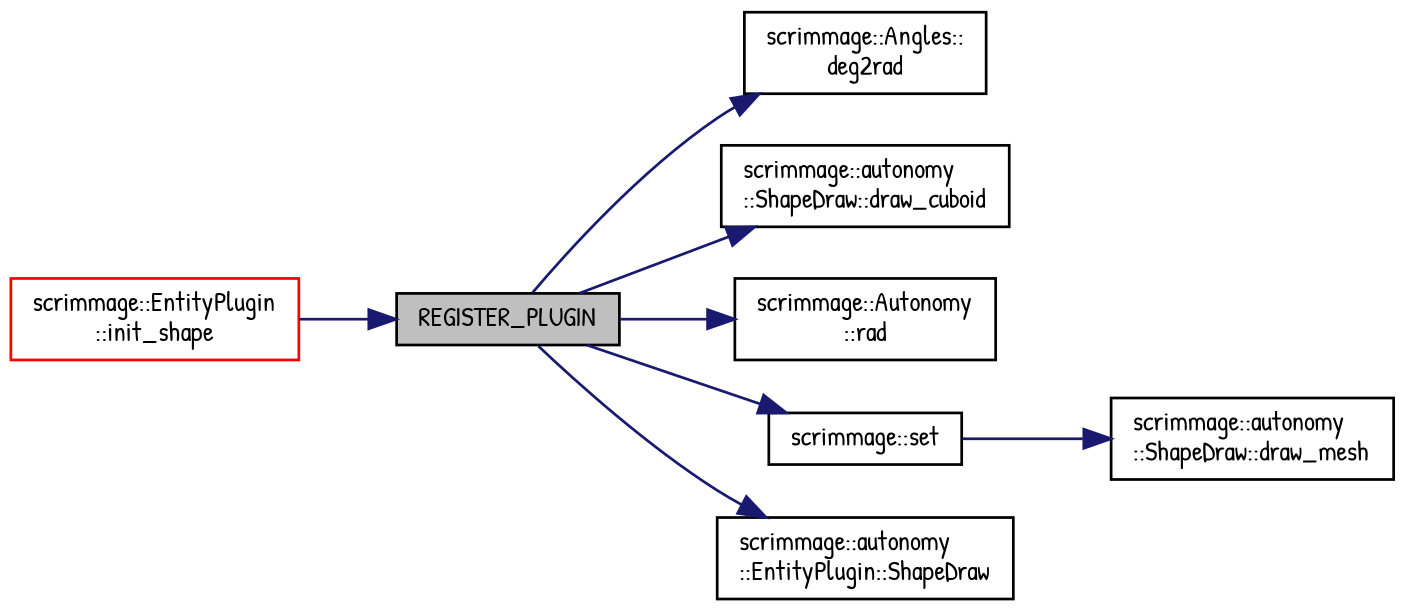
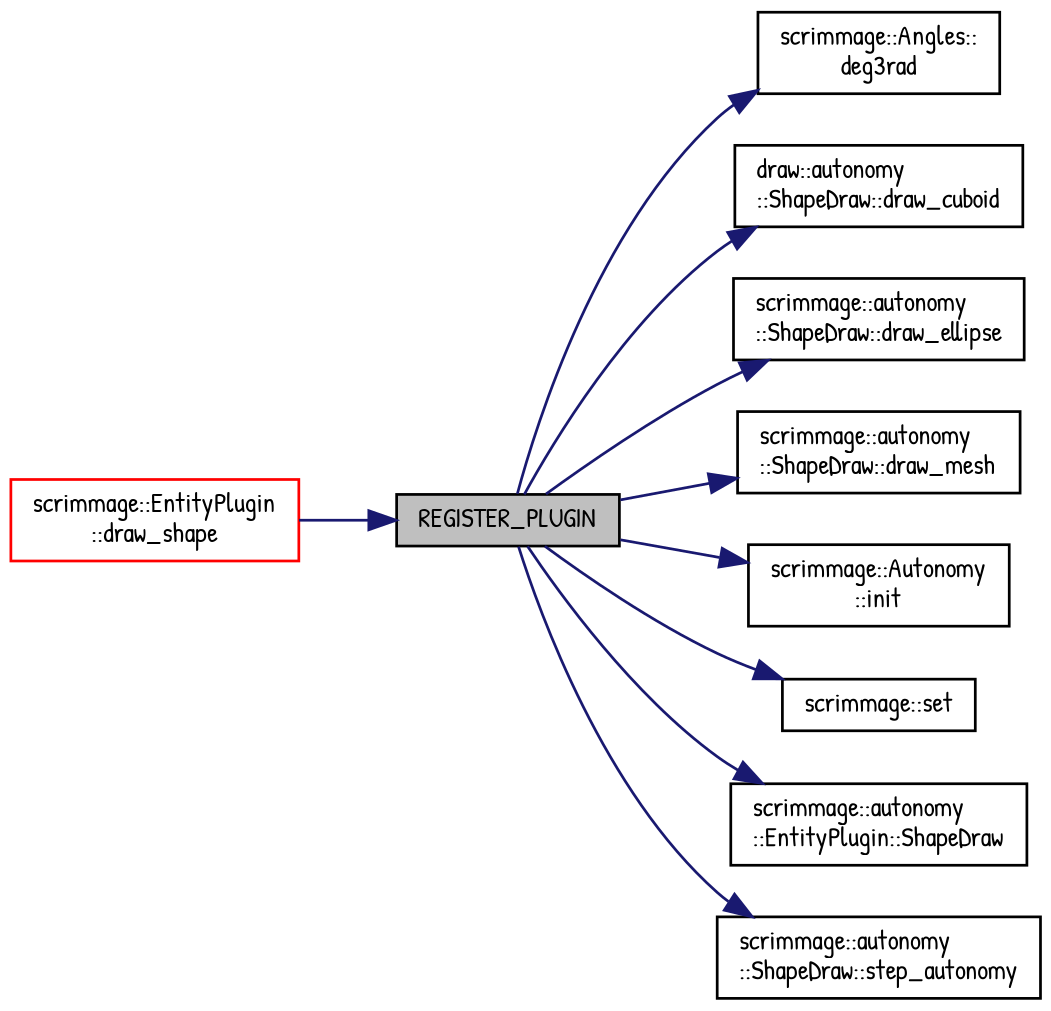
node "scrimmage::Angles:: deg2rad": label "scrimmage::Angles:: deg2rad" -> "scrimmage::Angles:: deg3rad"
node "scrimmage::autonomy ::ShapeDraw::draw_cuboid": label "scrimmage::autonomy ::ShapeDraw::draw_cuboid" -> "draw::autonomy ::ShapeDraw::draw_cuboid"
node "scrimmage::EntityPlugin ::init_shape": label "scrimmage::EntityPlugin ::init_shape" -> "scrimmage::EntityPlugin ::draw_shape"
node "scrimmage::Autonomy ::rad": label "scrimmage::Autonomy ::rad" -> "scrimmage::Autonomy ::init"
node "scrimmage::autonomy ::ShapeDraw::draw_ellipse": added
edge "scrimmage::set" -> "scrimmage::autonomy ::ShapeDraw::draw_mesh": now "REGISTER_PLUGIN" -> "scrimmage::autonomy ::ShapeDraw::draw_mesh"
node "scrimmage::autonomy ::ShapeDraw::step_autonomy": added
